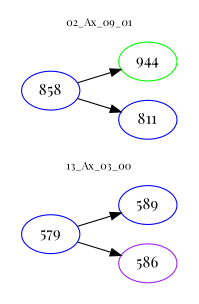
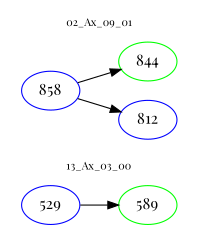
node "944": label "944" -> "844"
node "811": label "811" -> "812"
node "589": color blue -> green
node "579": label "579" -> "529"
node "586": removed
